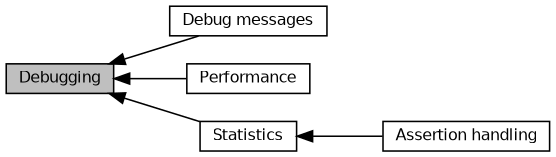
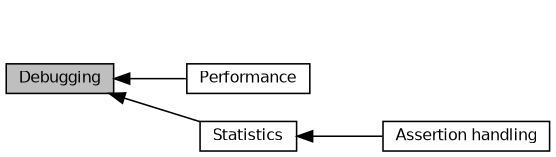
node "Debug messages": removed
